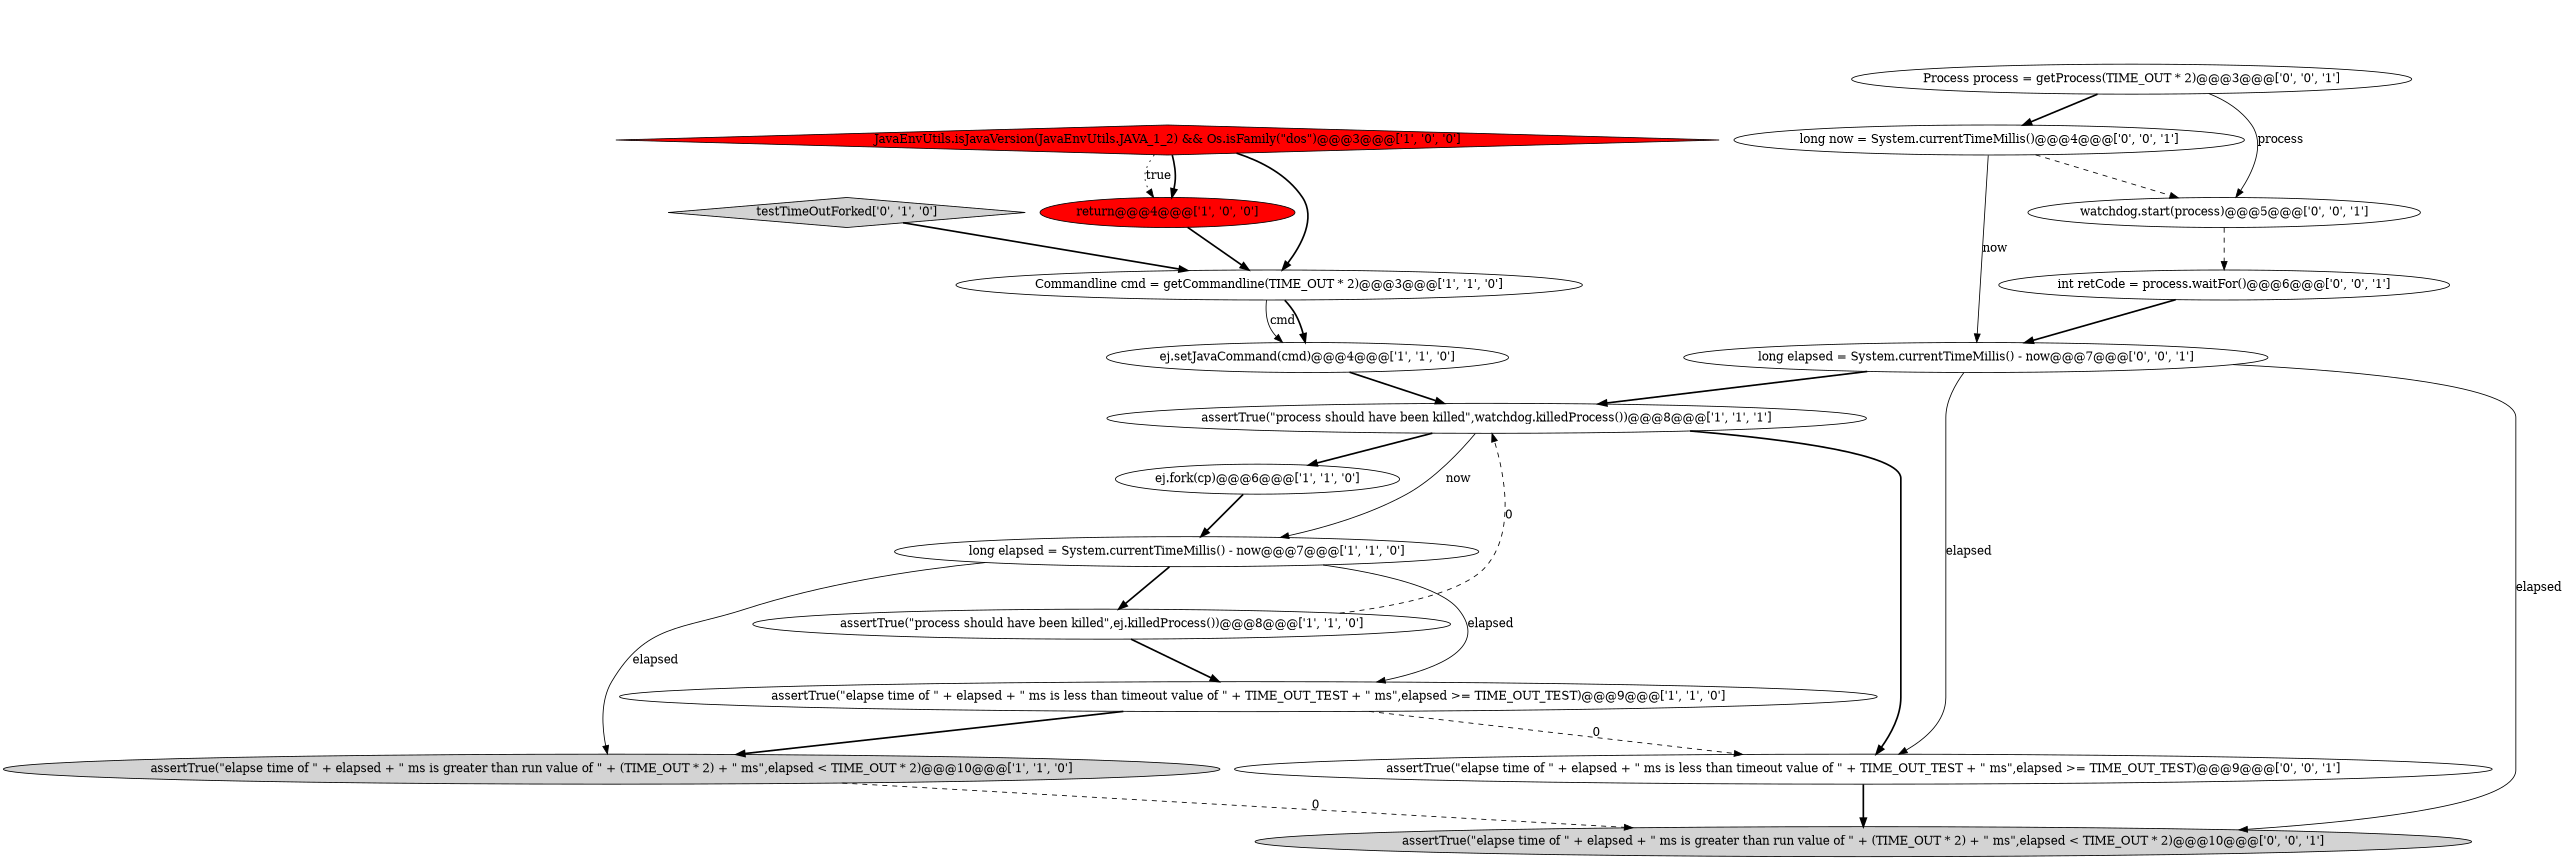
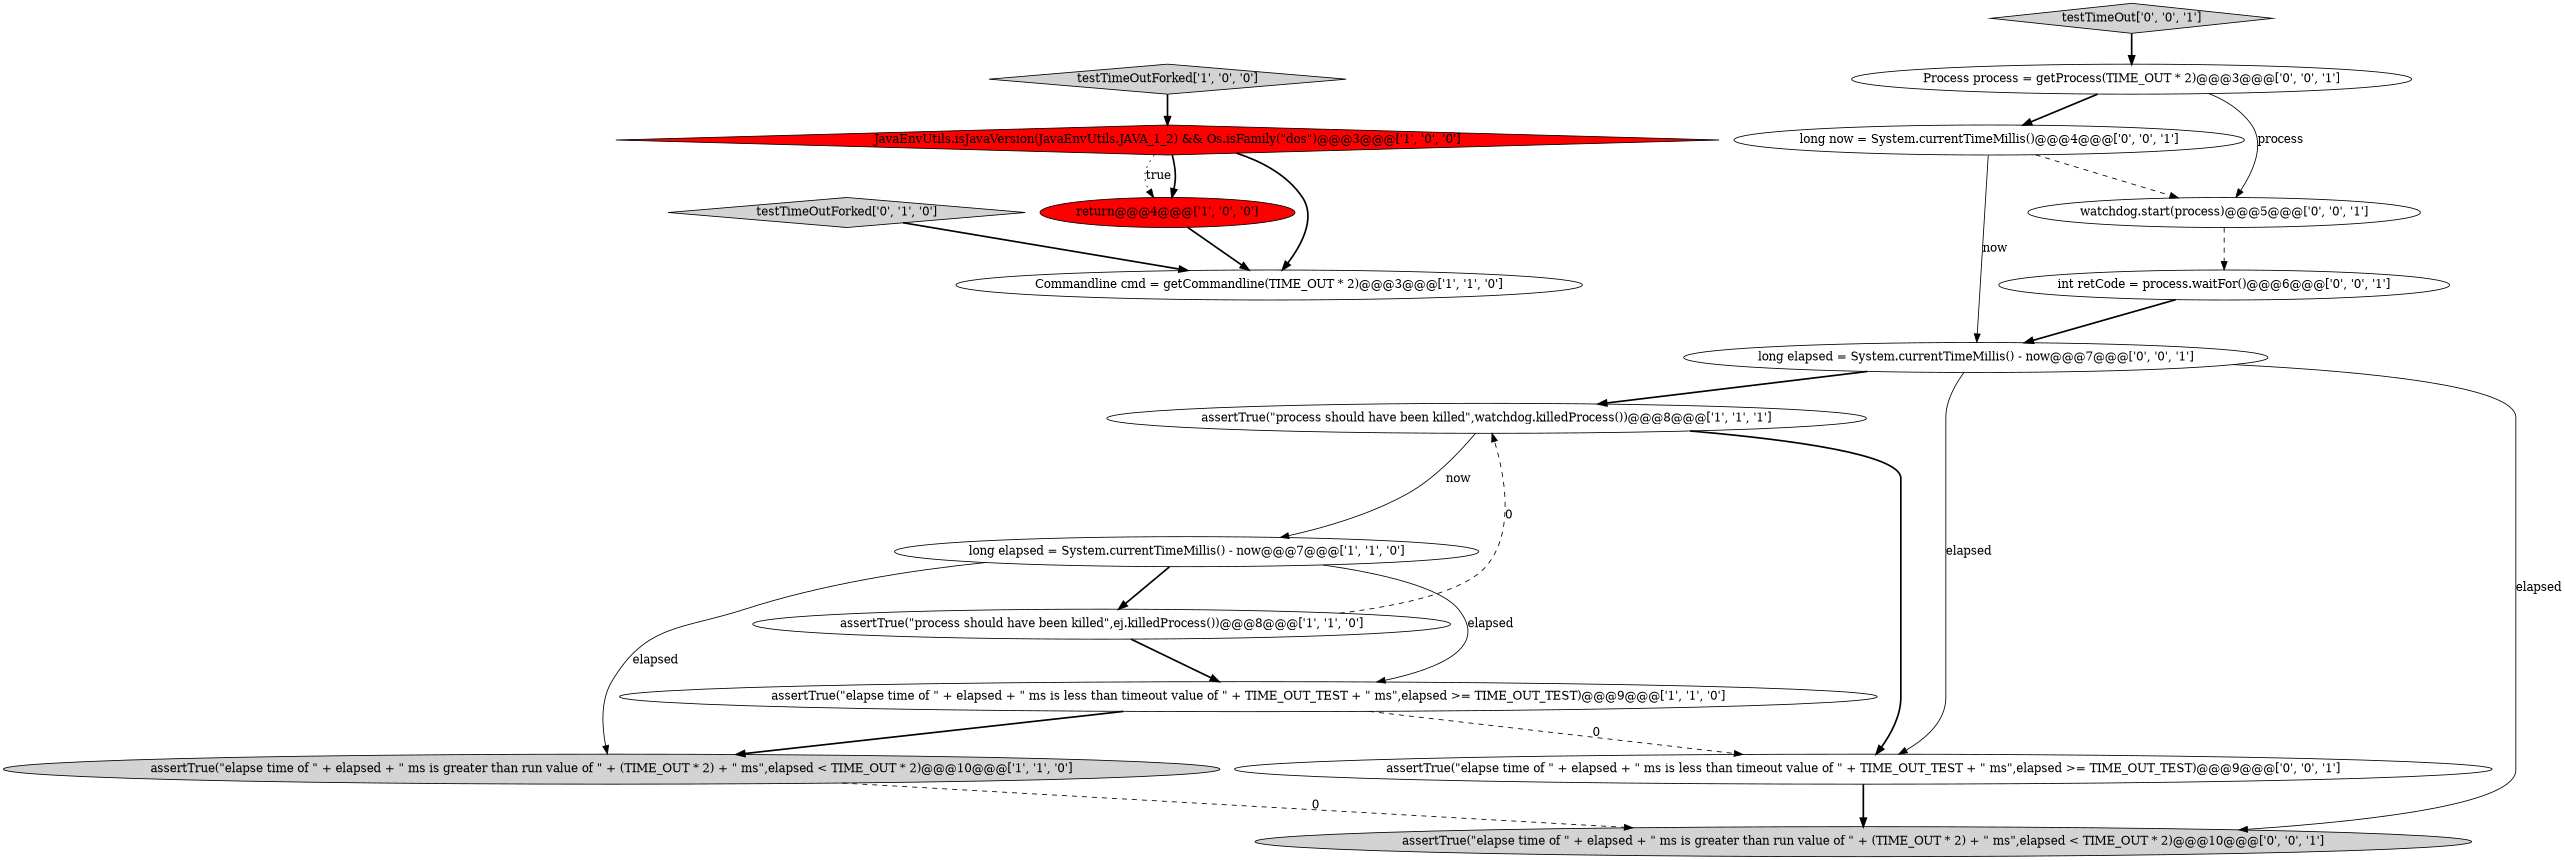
node "testTimeOut['0', '0', '1']": added
node "testTimeOutForked['1', '0', '0']": added
node "ej.setJavaCommand(cmd)@@@4@@@['1', '1', '0']": removed
node "ej.fork(cp)@@@6@@@['1', '1', '0']": removed
